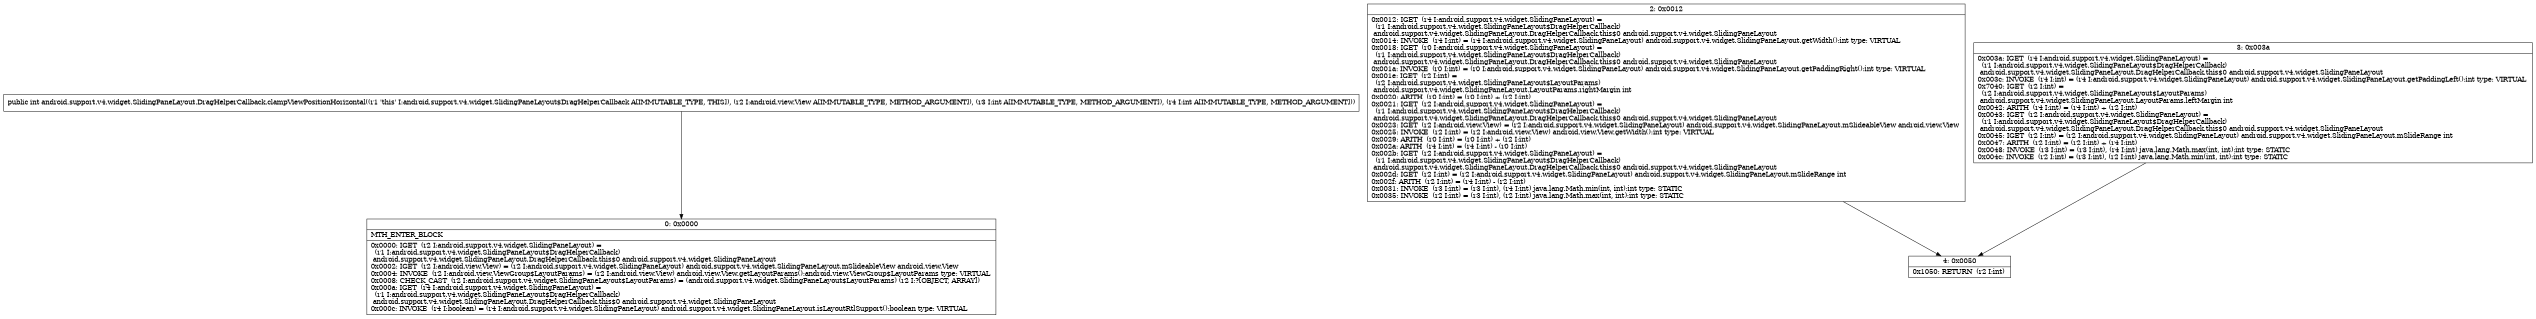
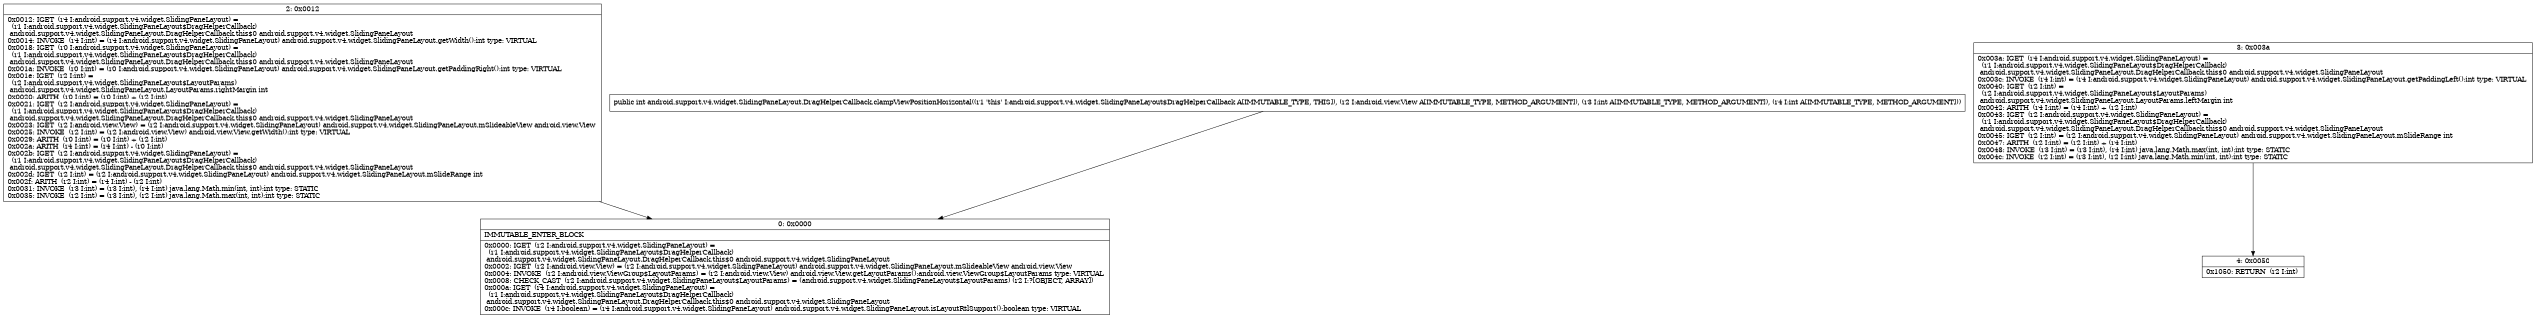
node "3: 0x003a": text "0x7040: IGET  (r2 I:int) =" -> "0x0040: IGET  (r2 I:int) ="
edge "2: 0x0012" -> "4: 0x0050": now "2: 0x0012" -> "0: 0x0000"
node "0: 0x0000": text "MTH_ENTER_BLOCK" -> "IMMUTABLE_ENTER_BLOCK"
